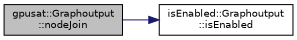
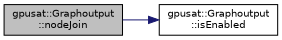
node "isEnabled::Graphoutput ::isEnabled": label "isEnabled::Graphoutput ::isEnabled" -> "gpusat::Graphoutput ::isEnabled"
